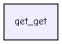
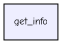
node "get_get": label "get_get" -> "get_info"
